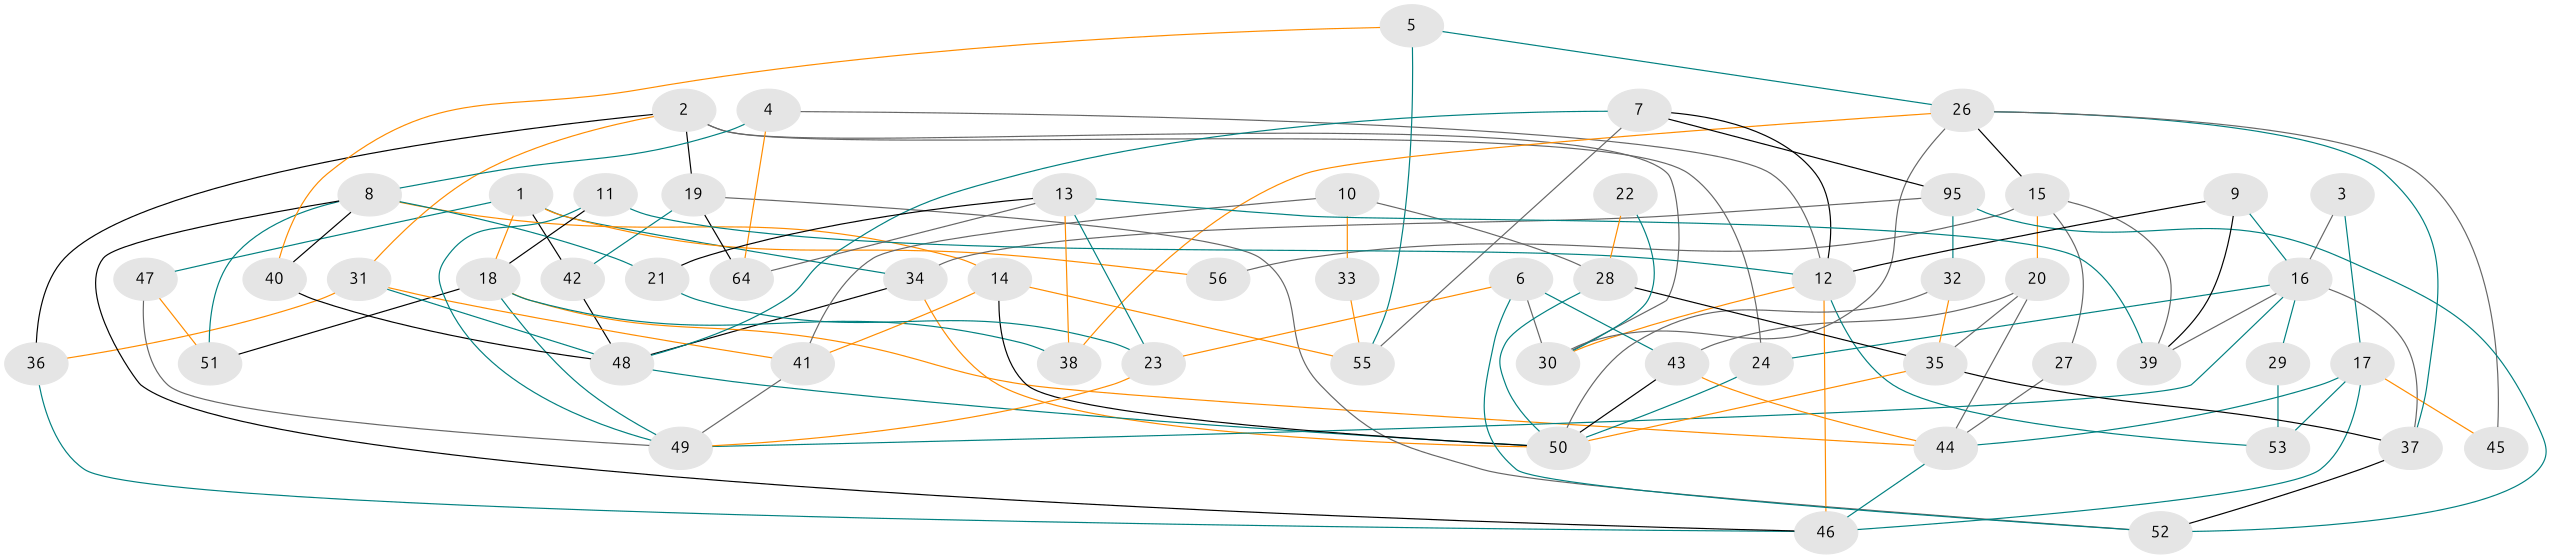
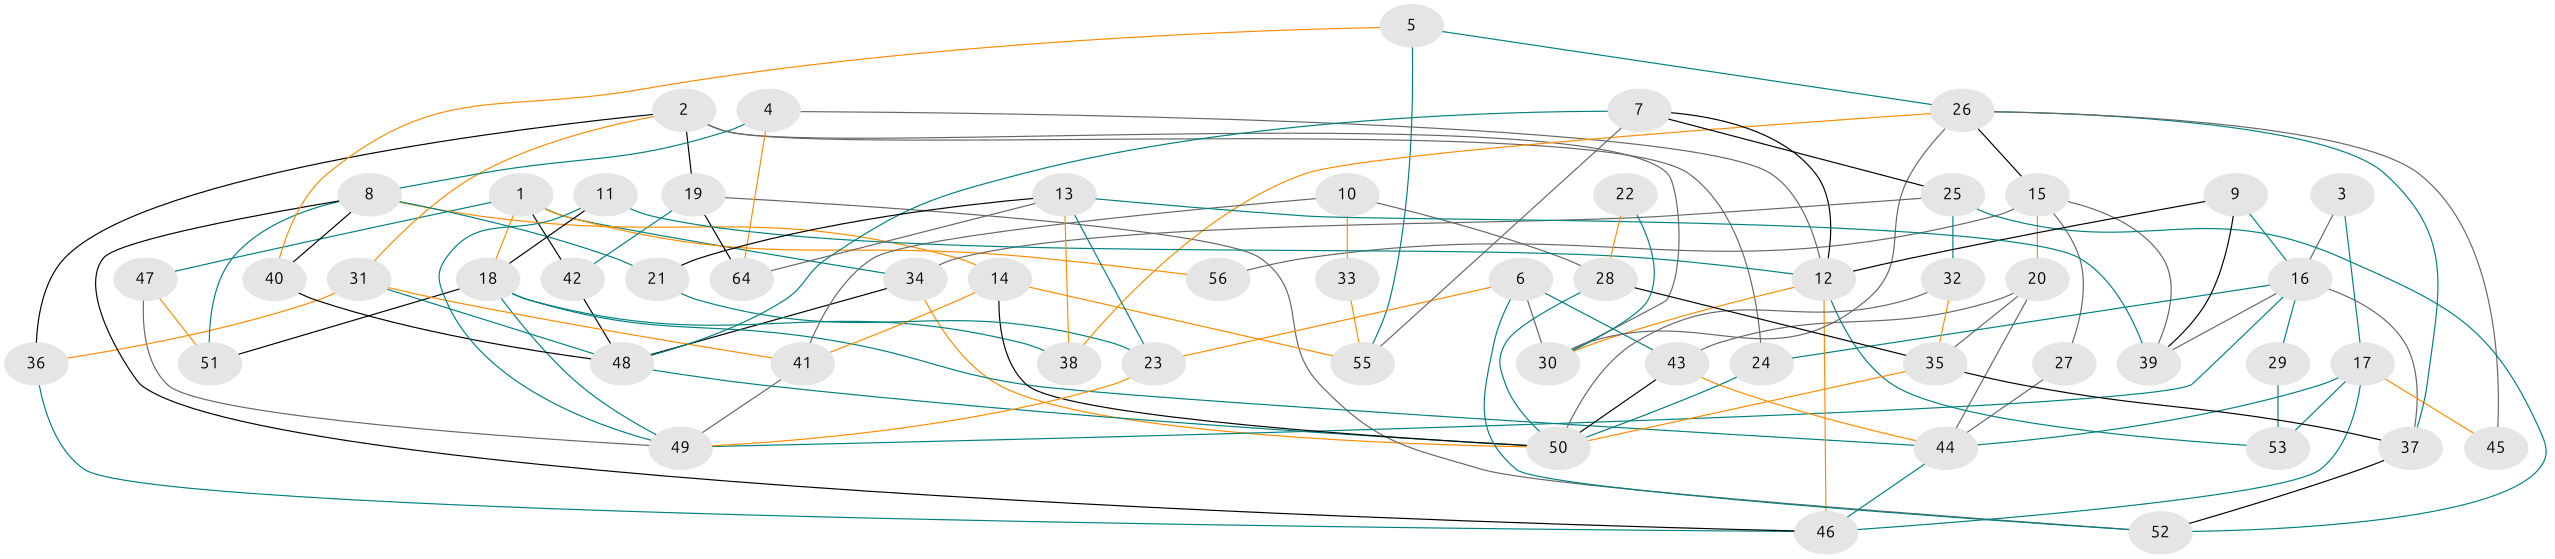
node "95": label "95" -> "25"
edge "18" -- "44": color darkorange -> teal
